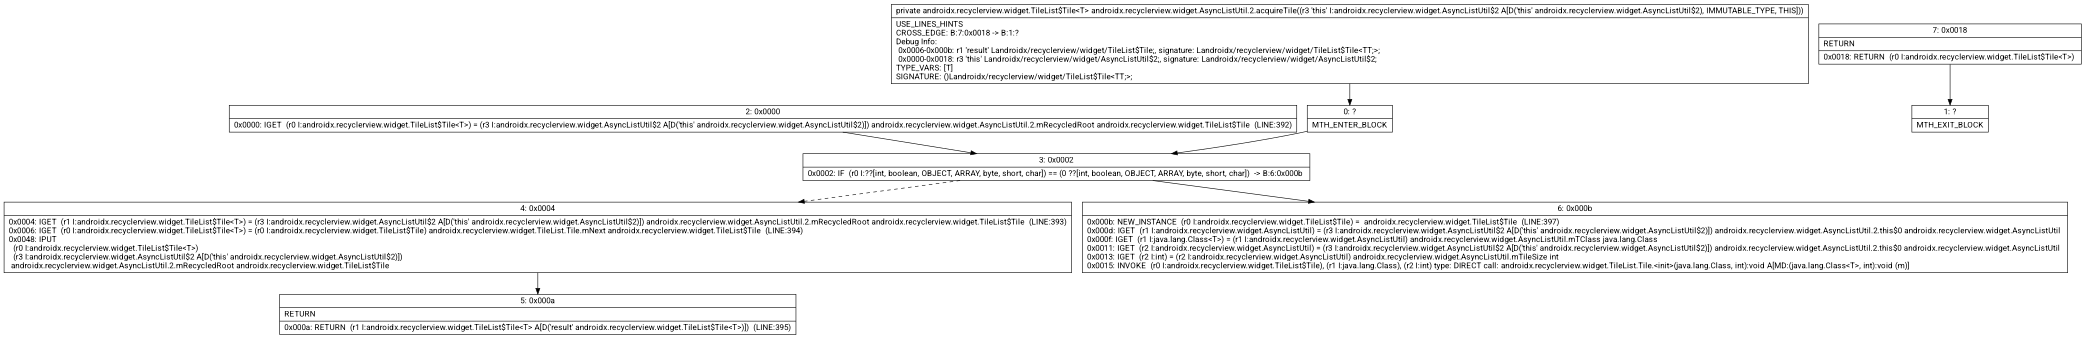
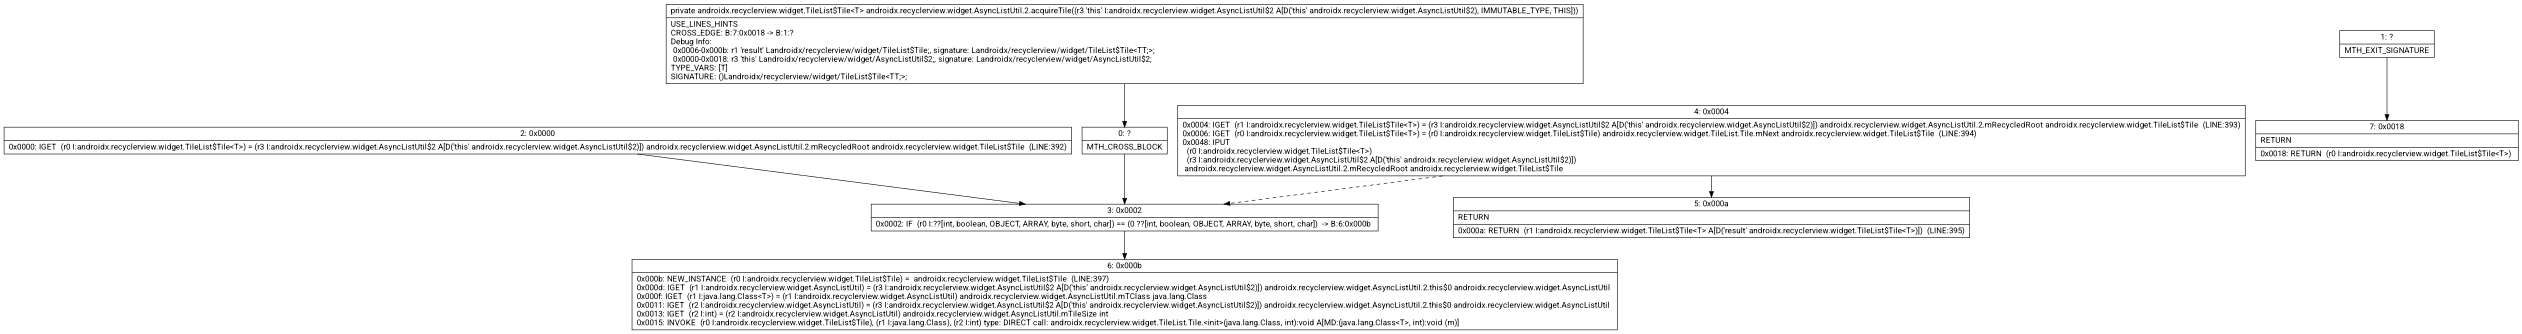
edge "7: 0x0018" -> "1: ?": reversed
node "0: ?": text "MTH_ENTER_BLOCK" -> "MTH_CROSS_BLOCK"
node "1: ?": text "MTH_EXIT_BLOCK" -> "MTH_EXIT_SIGNATURE"
edge "3: 0x0002" -> "4: 0x0004": reversed
